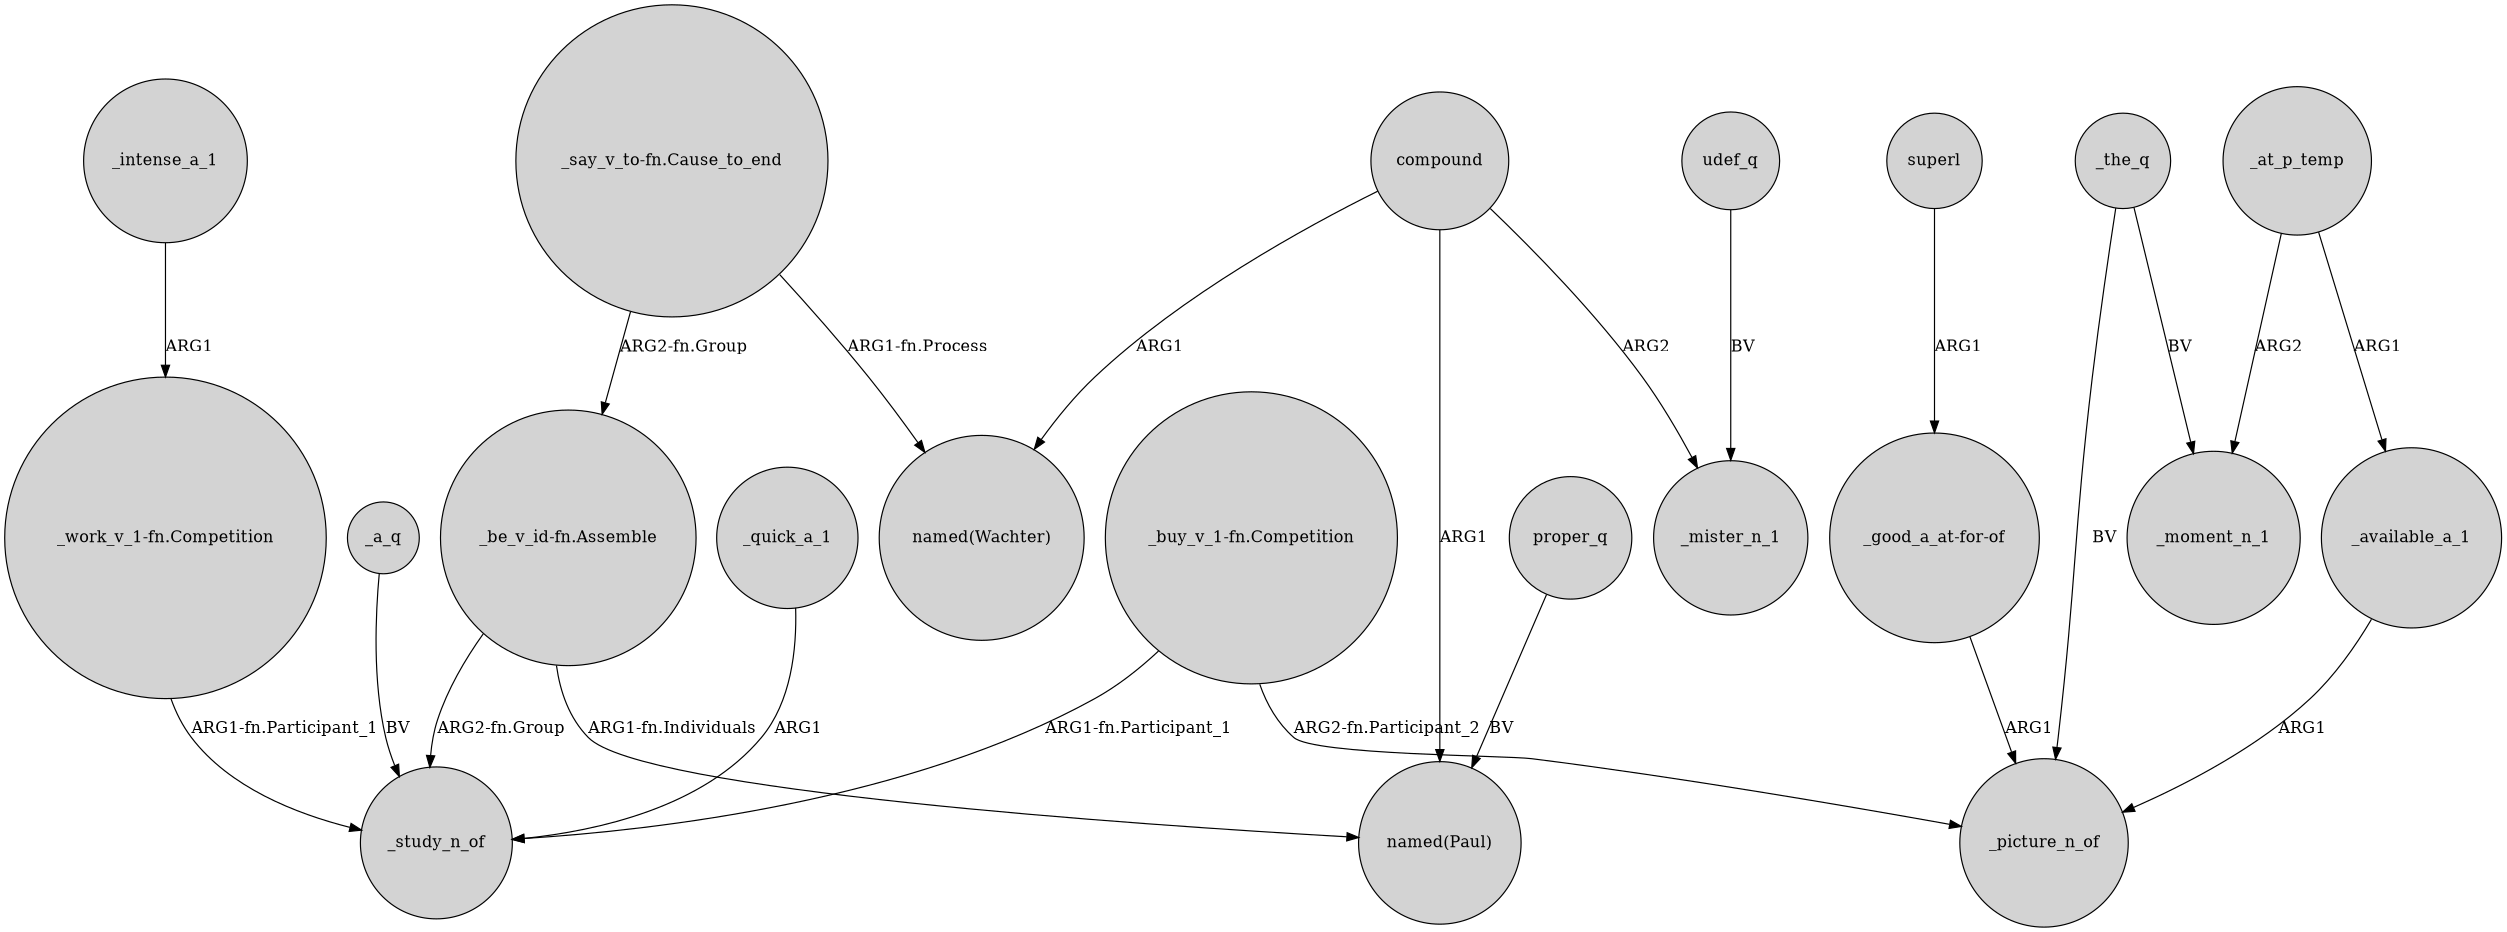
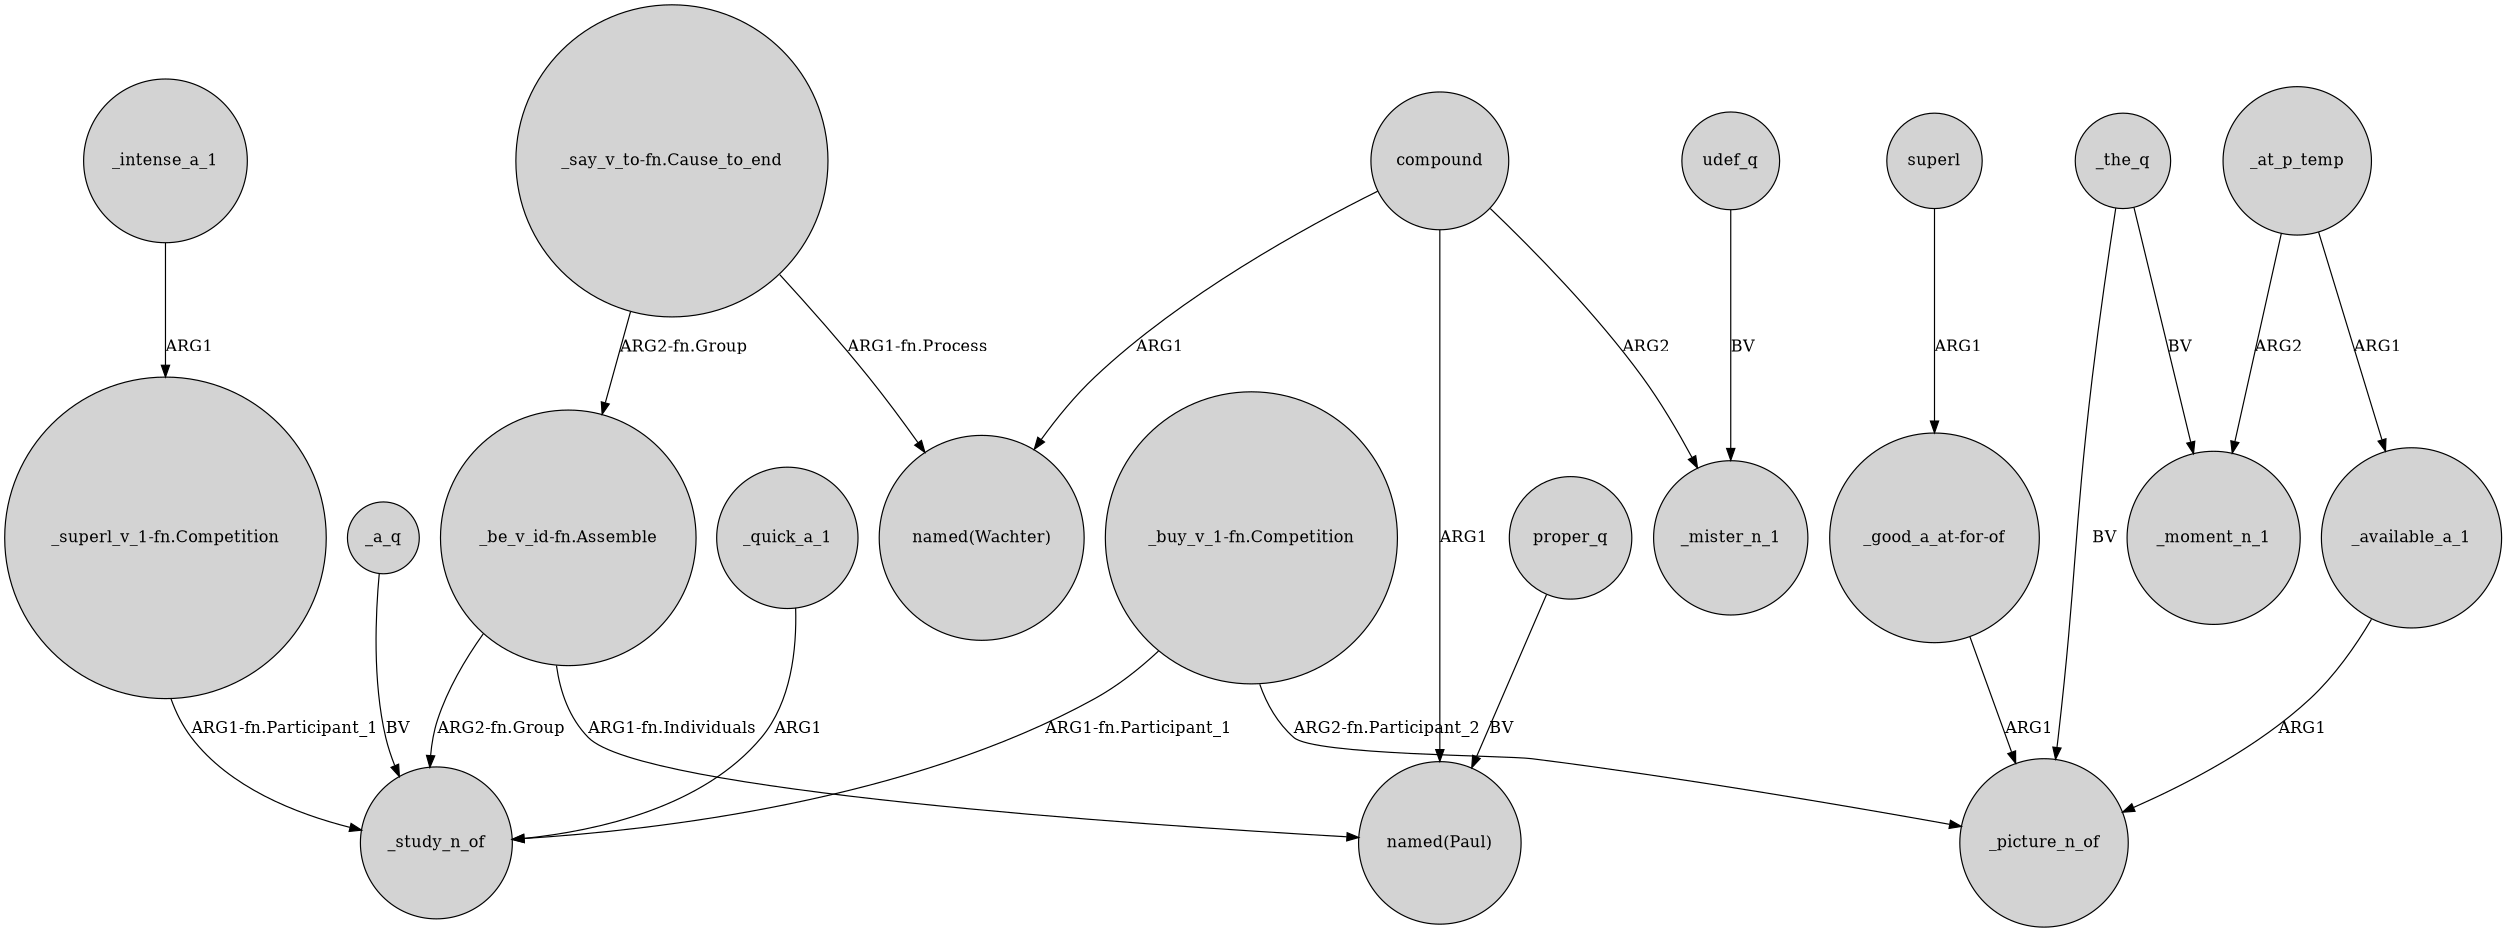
node "_work_v_1-fn.Competition": label "_work_v_1-fn.Competition" -> "_superl_v_1-fn.Competition"
